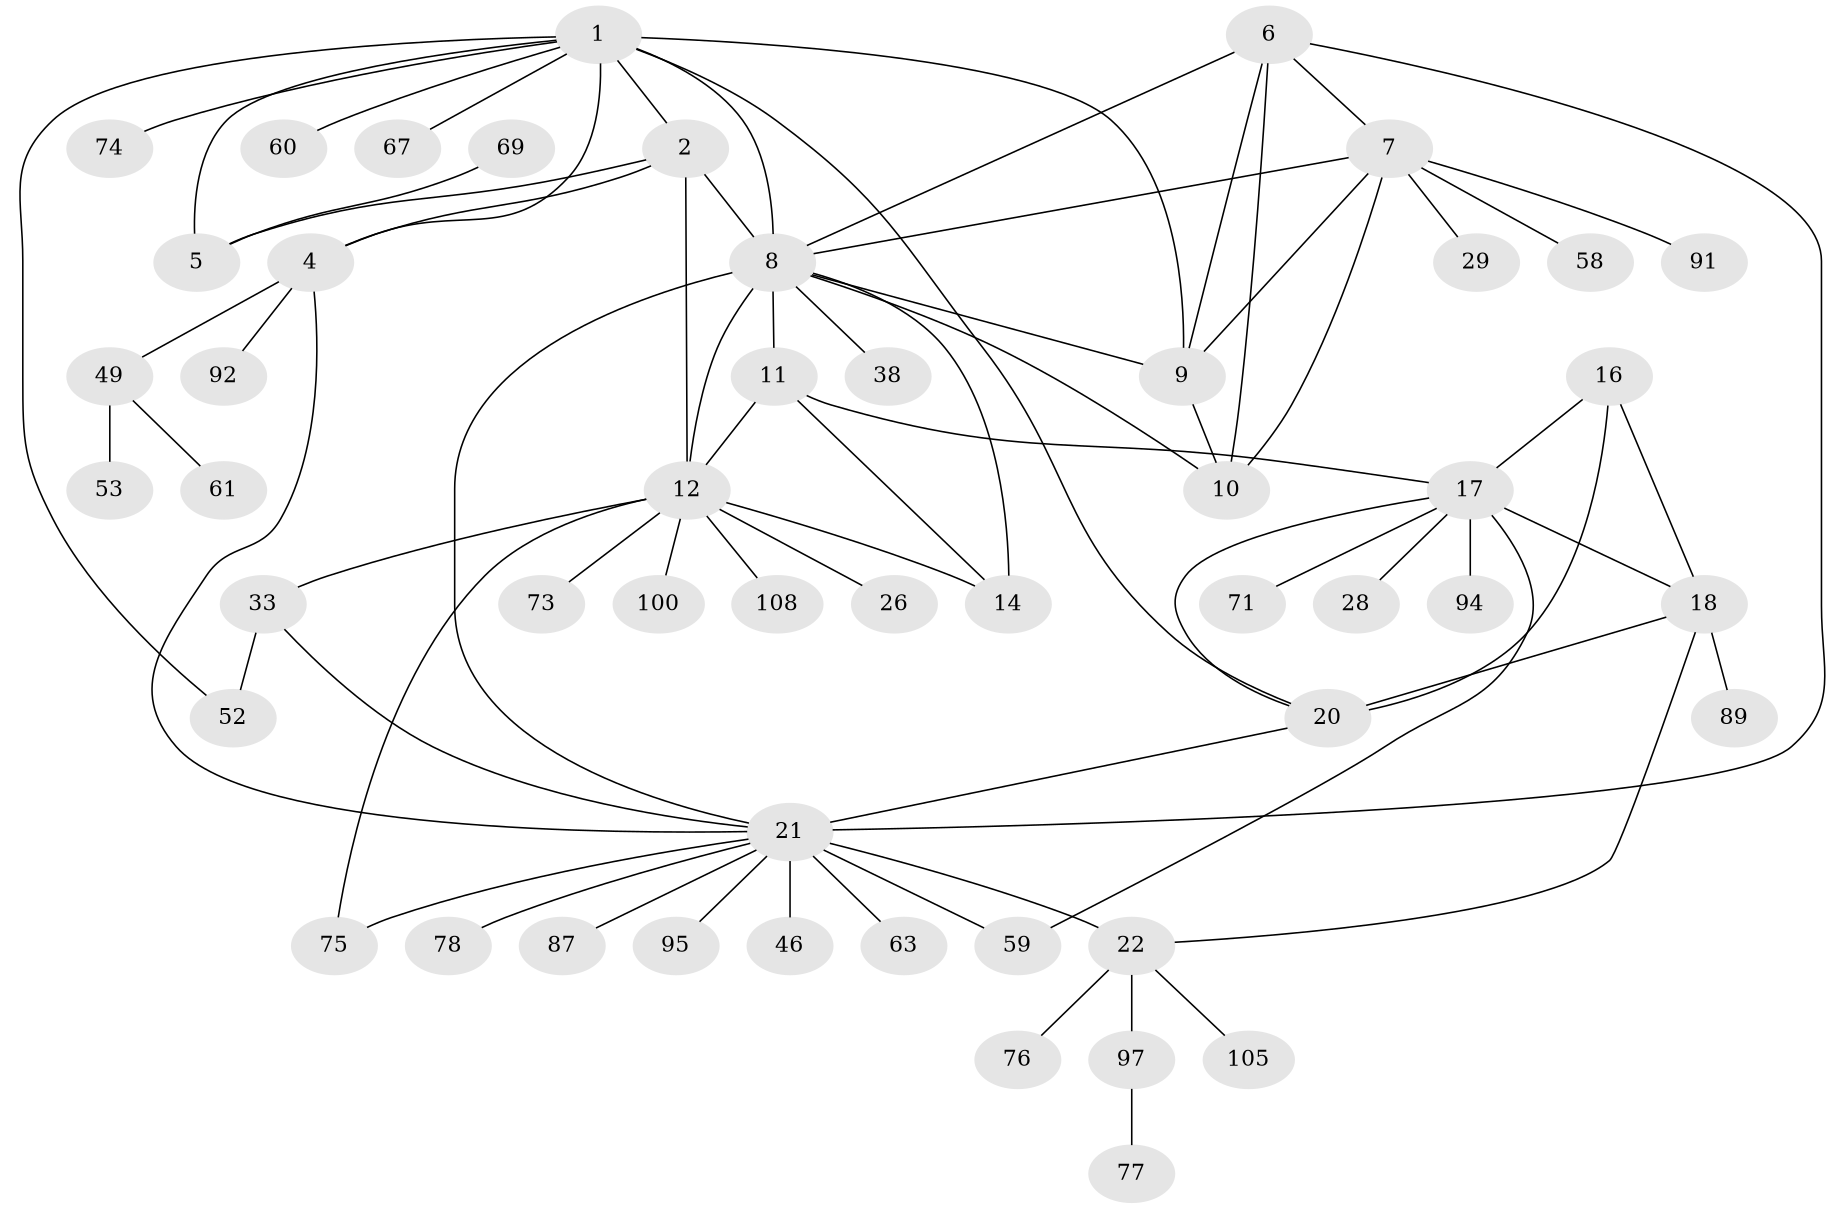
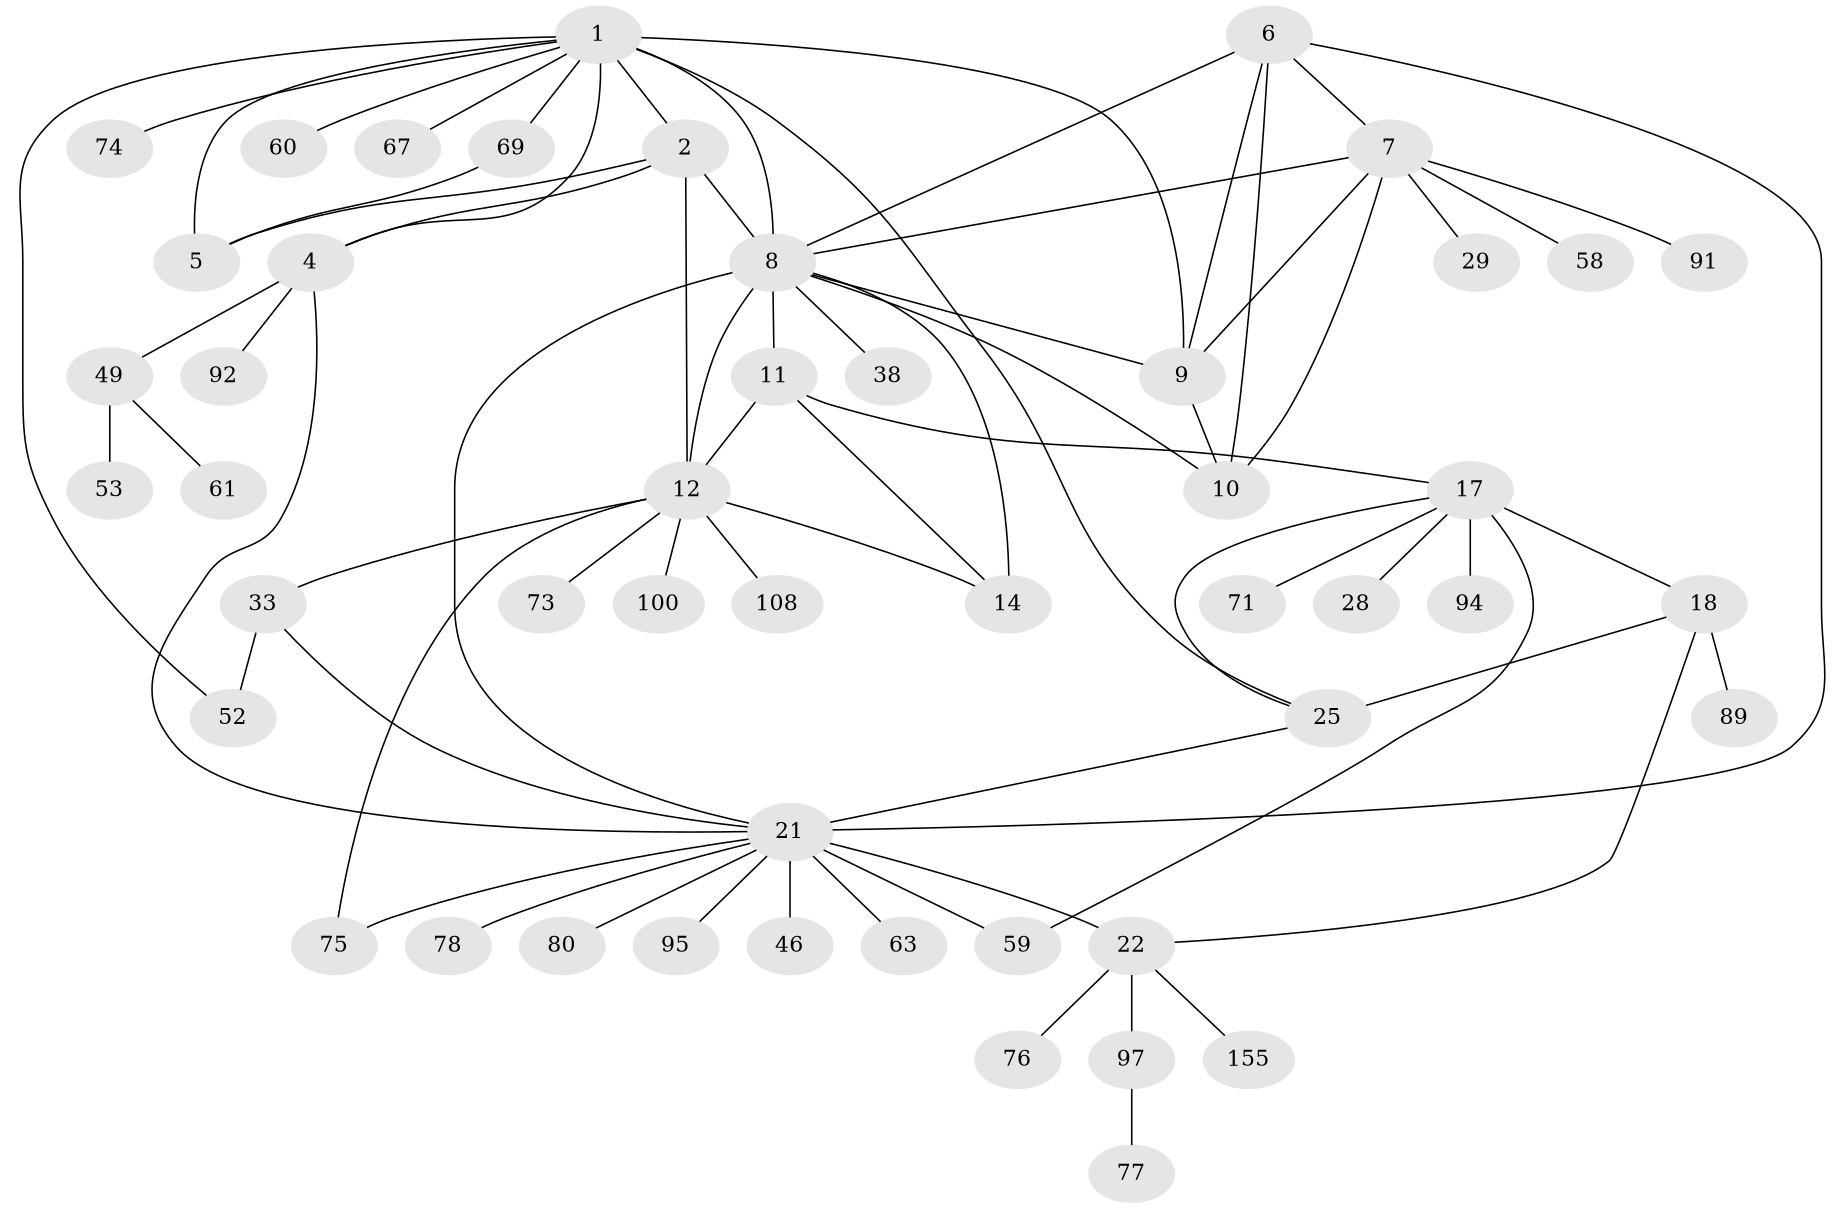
edge "1" -- "69": added
node "16": removed
node "26": removed
node "20": label "20" -> "25"
node "87": label "87" -> "80"
node "105": label "105" -> "155"
